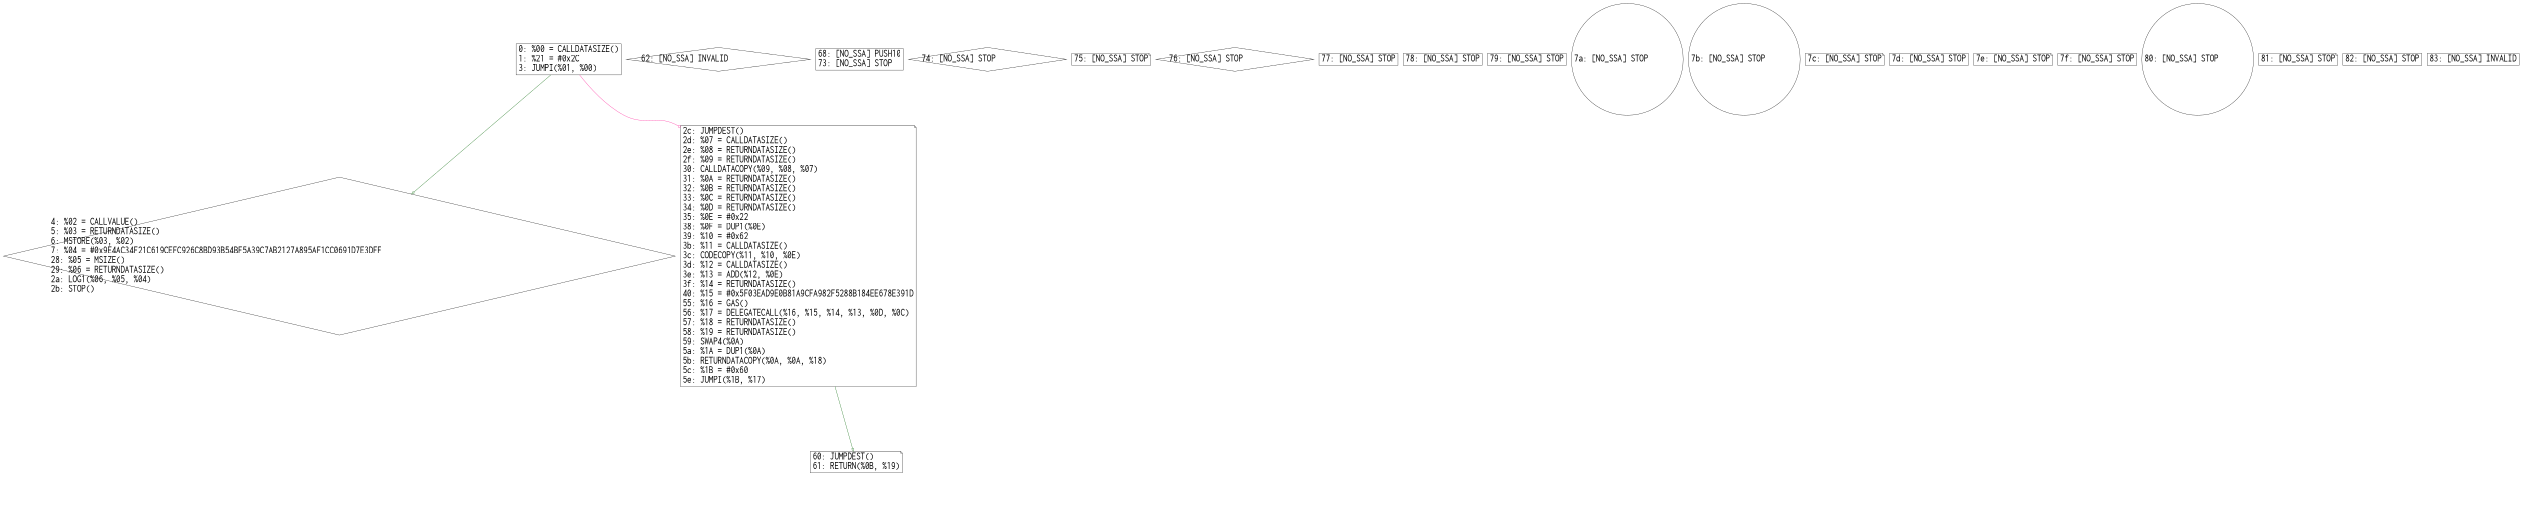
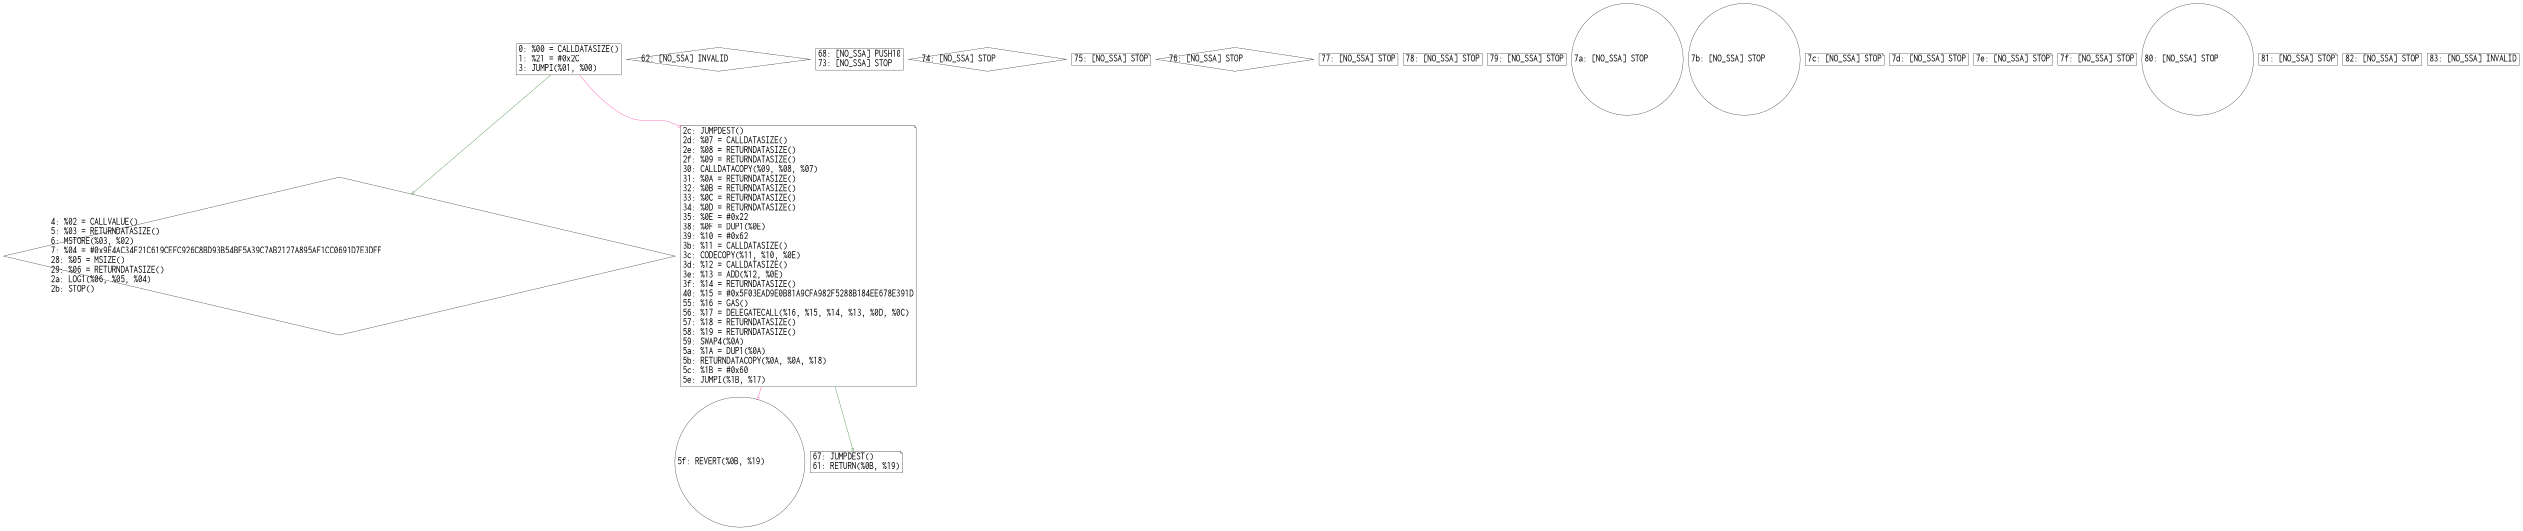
node "5f: REVERT(%0B, %19)": added
node "60: JUMPDEST() 61: RETURN(%0B, %19)": label "60: JUMPDEST() 61: RETURN(%0B, %19)" -> "67: JUMPDEST() 61: RETURN(%0B, %19)"
